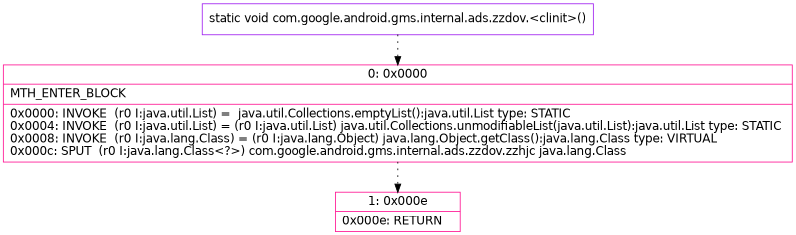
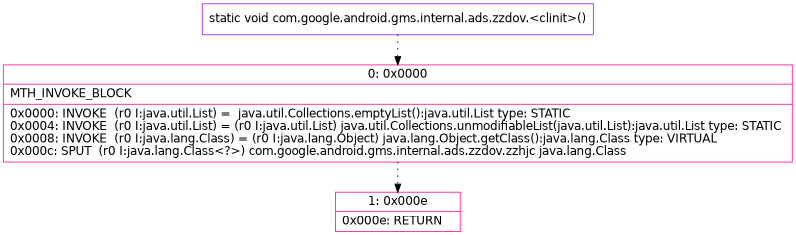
node "0: 0x0000": text "MTH_ENTER_BLOCK" -> "MTH_INVOKE_BLOCK"
